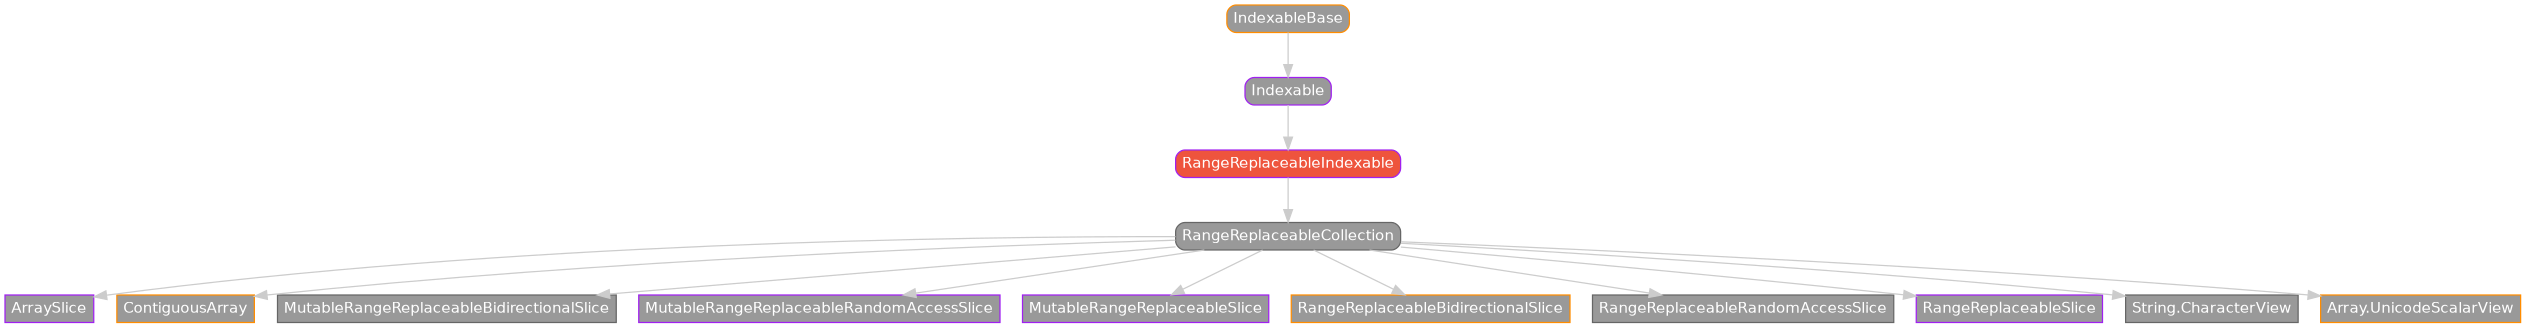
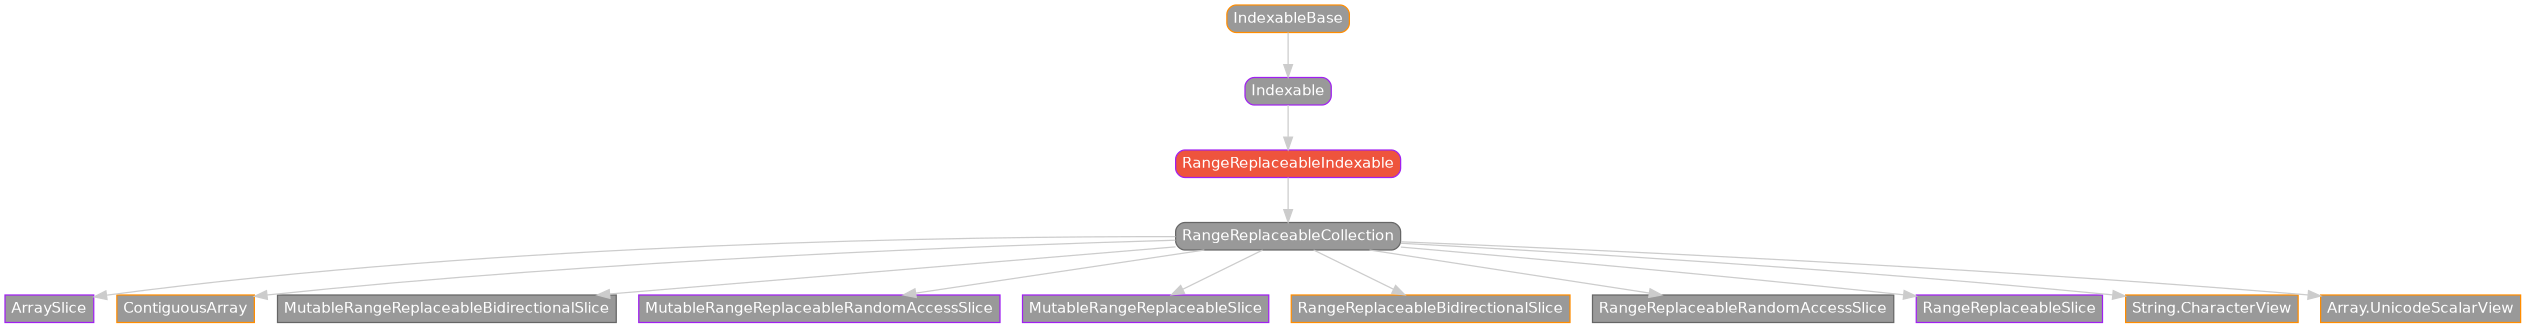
node "String.CharacterView": color gray40 -> darkorange
